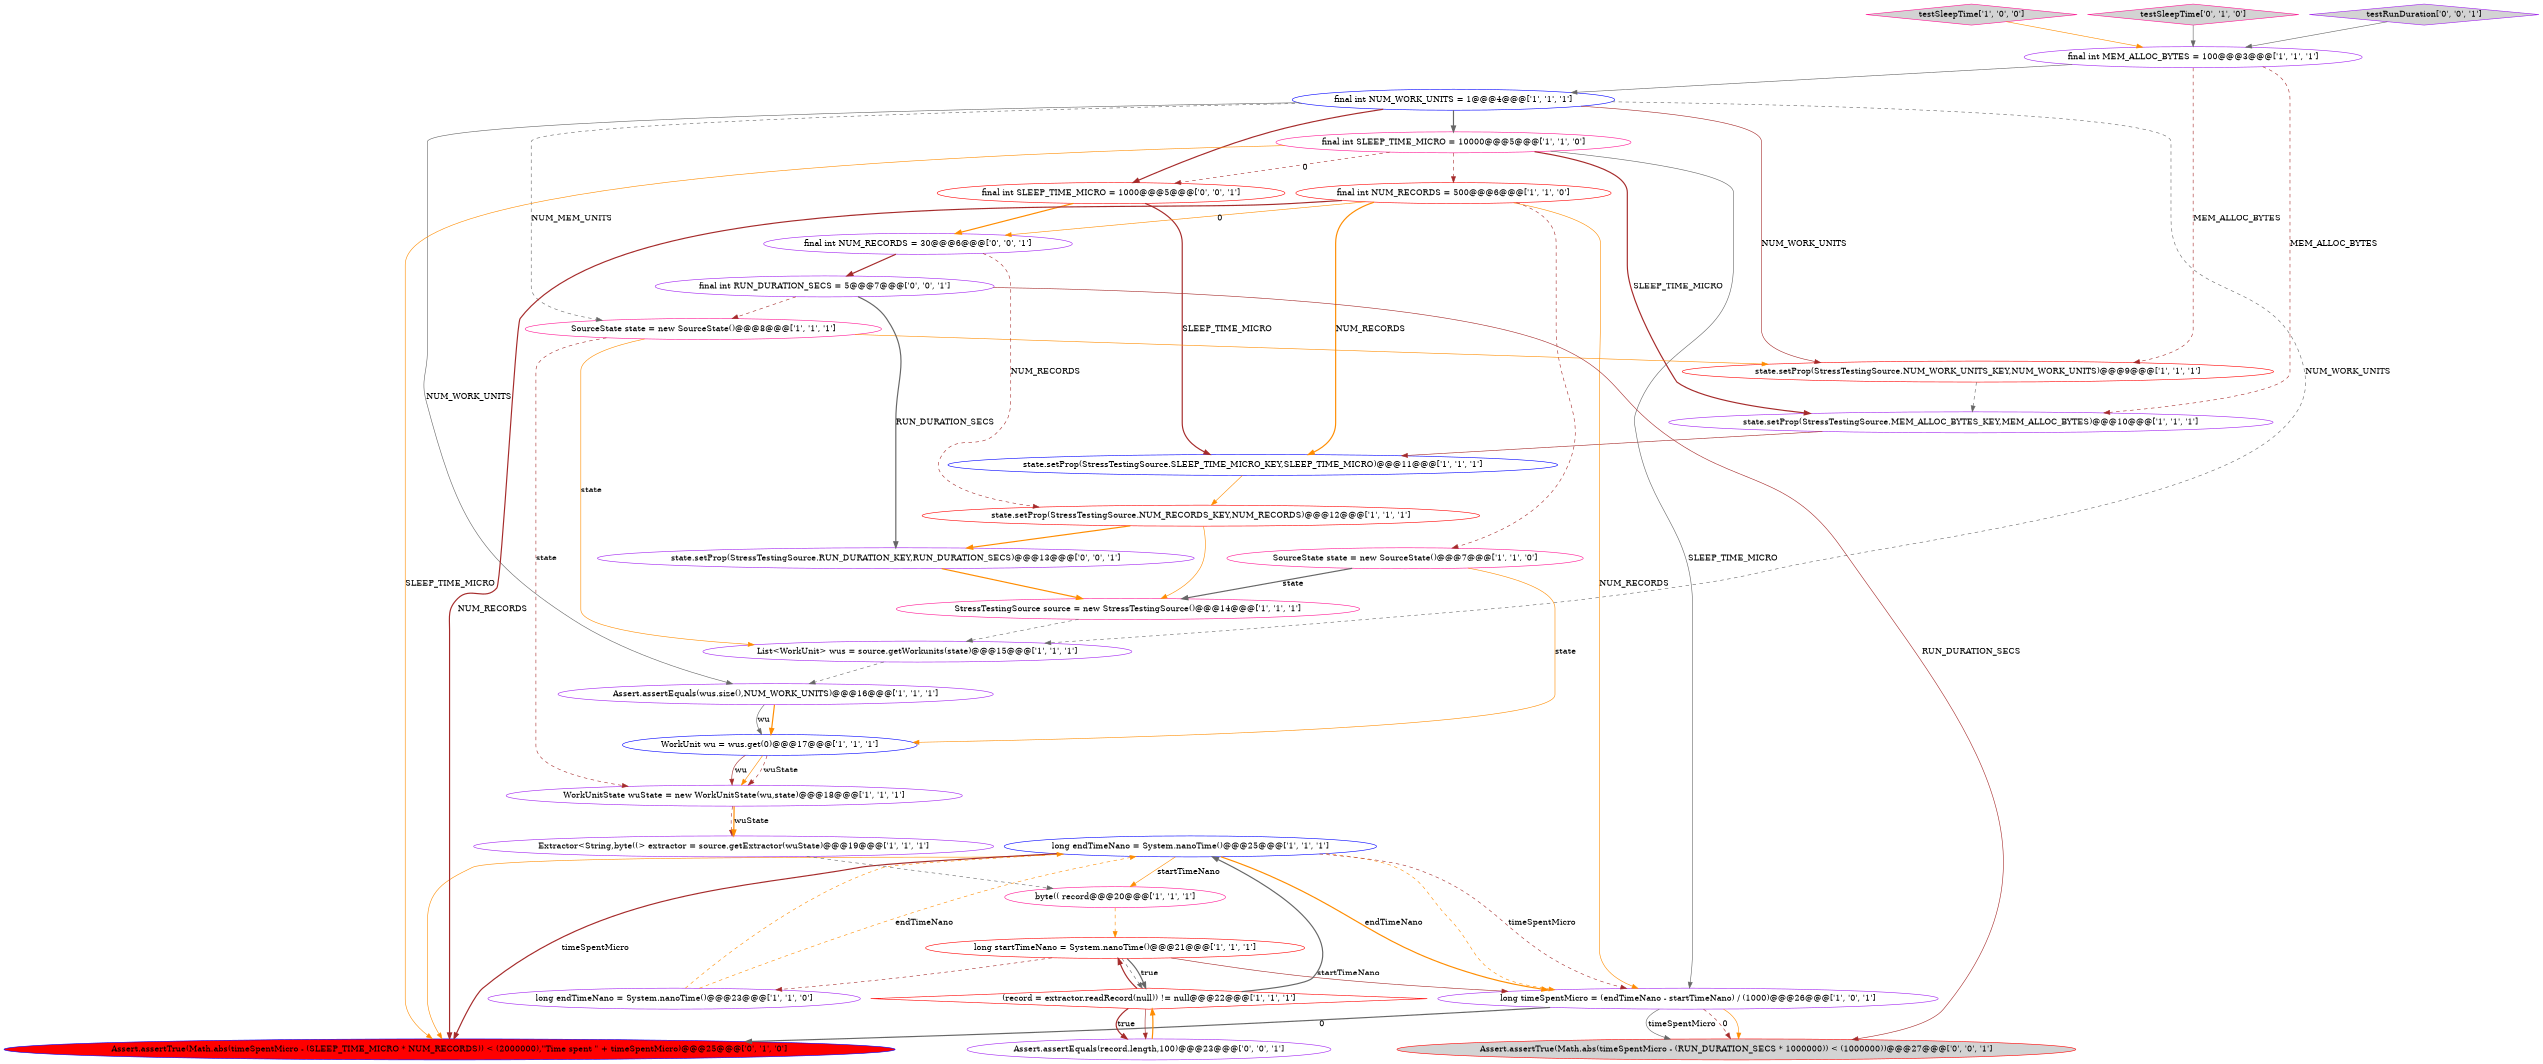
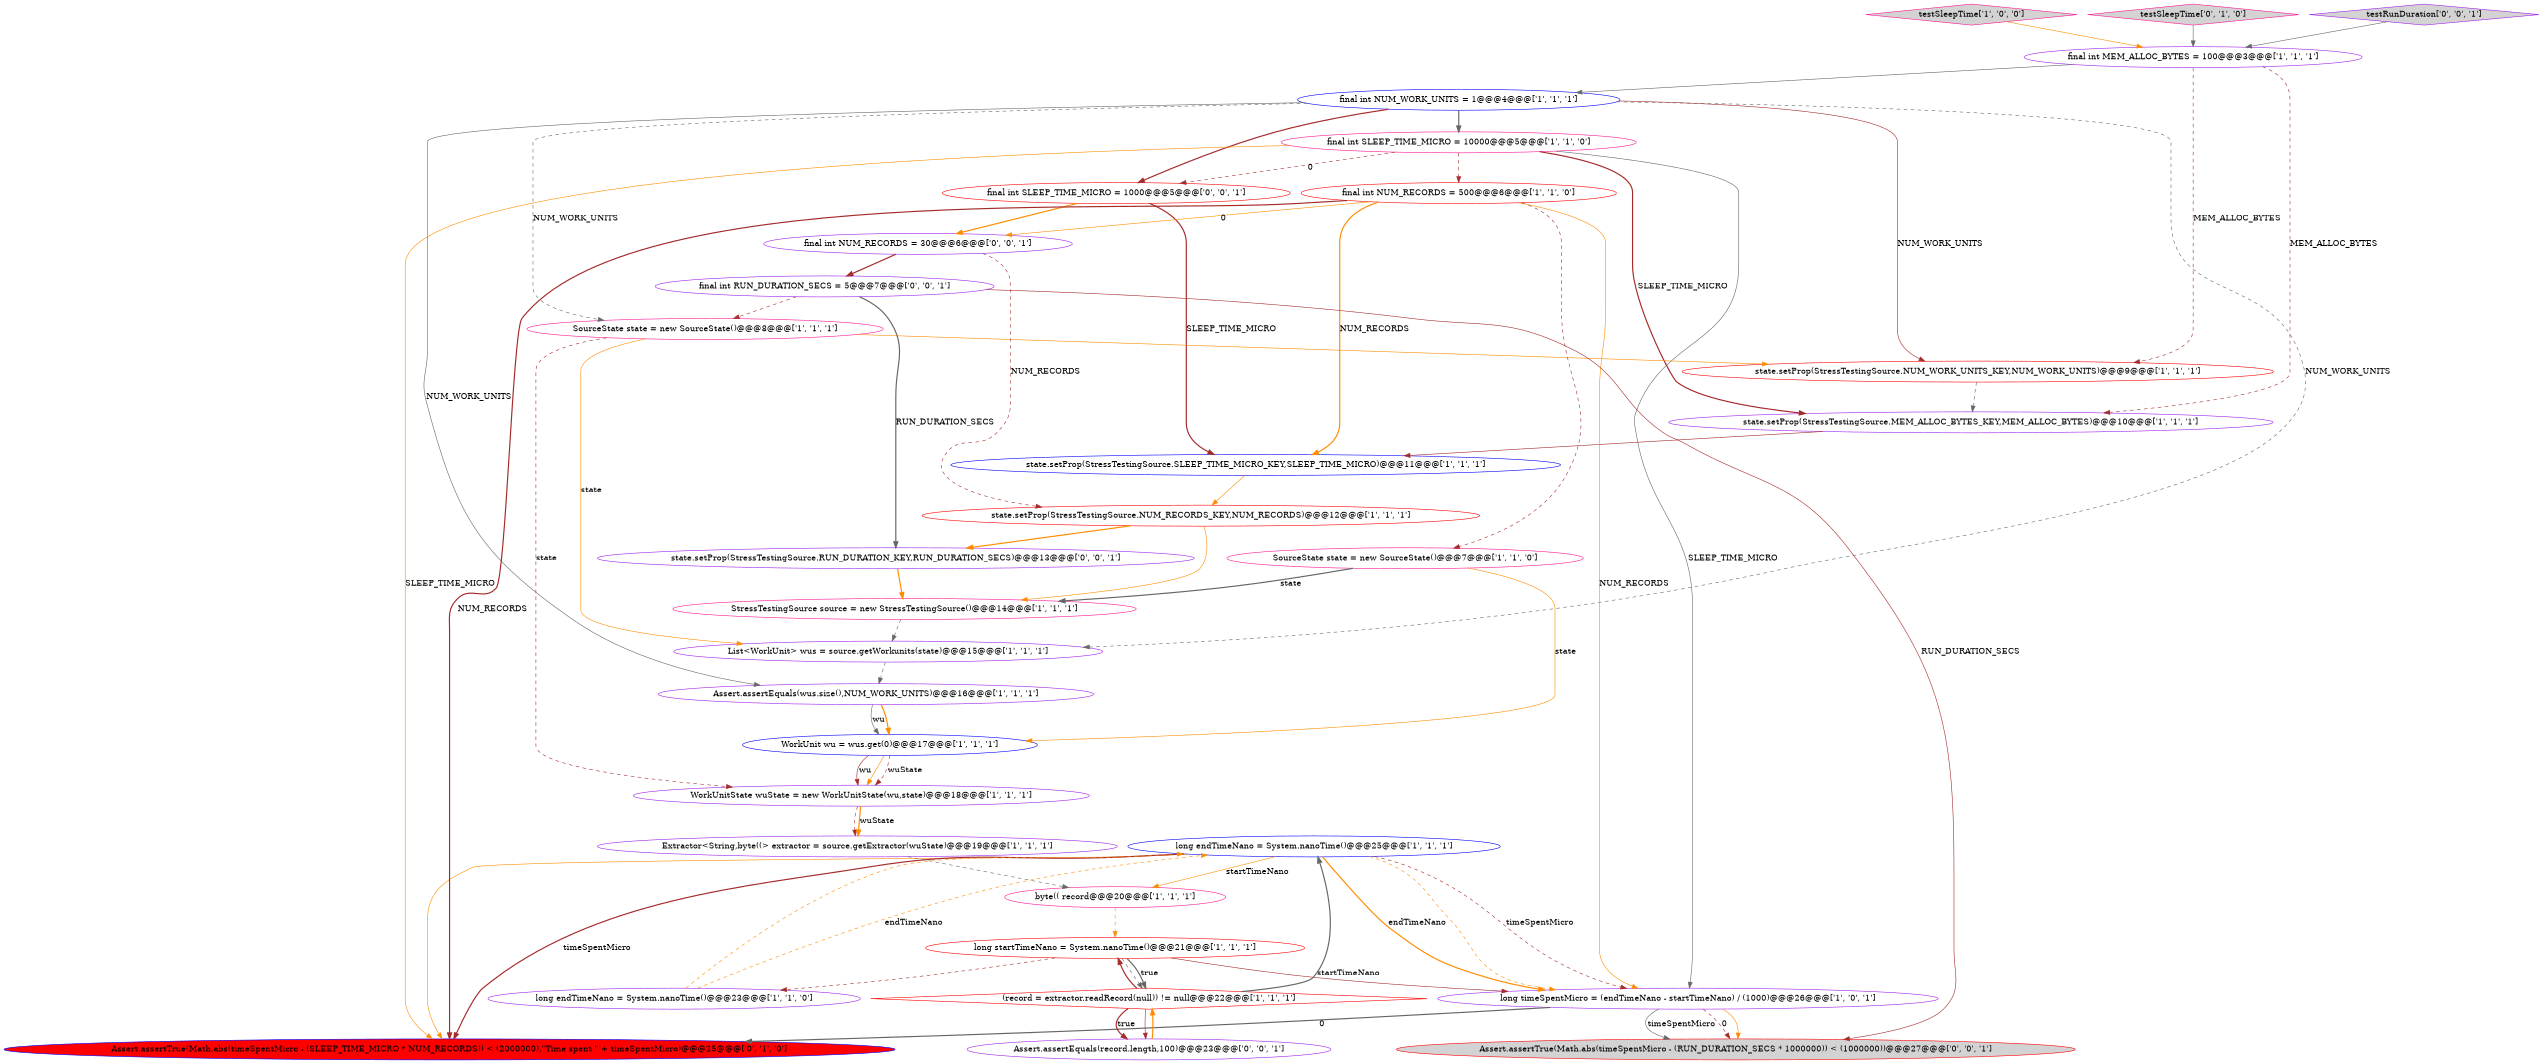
edge "final int NUM_WORK_UNITS = 1@@@4@@@['1', '1', '1']" -> "SourceState state = new SourceState()@@@8@@@['1', '1', '1']": label "NUM_MEM_UNITS" -> "NUM_WORK_UNITS"
